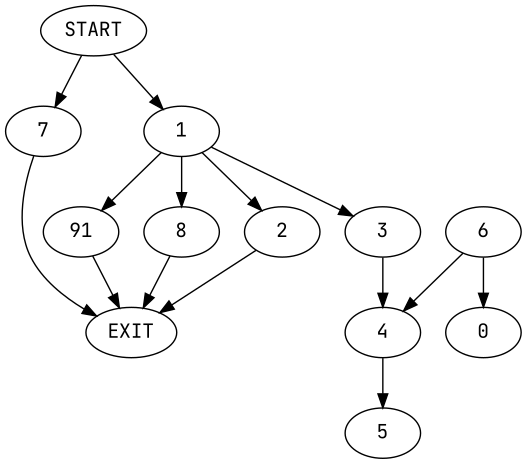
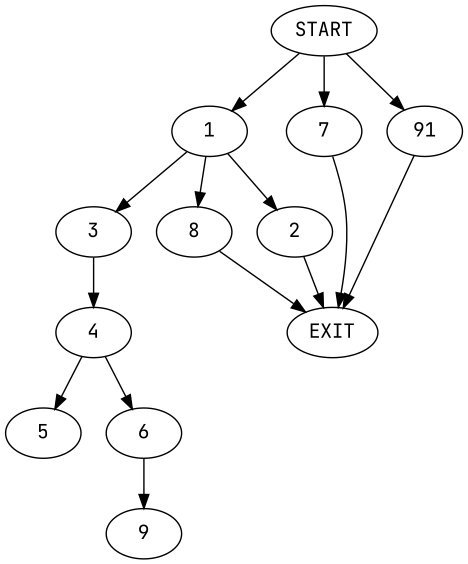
edge "1" -> "91": now "START" -> "91"
edge "6" -> "4": reversed
node "0": label "0" -> "9"
